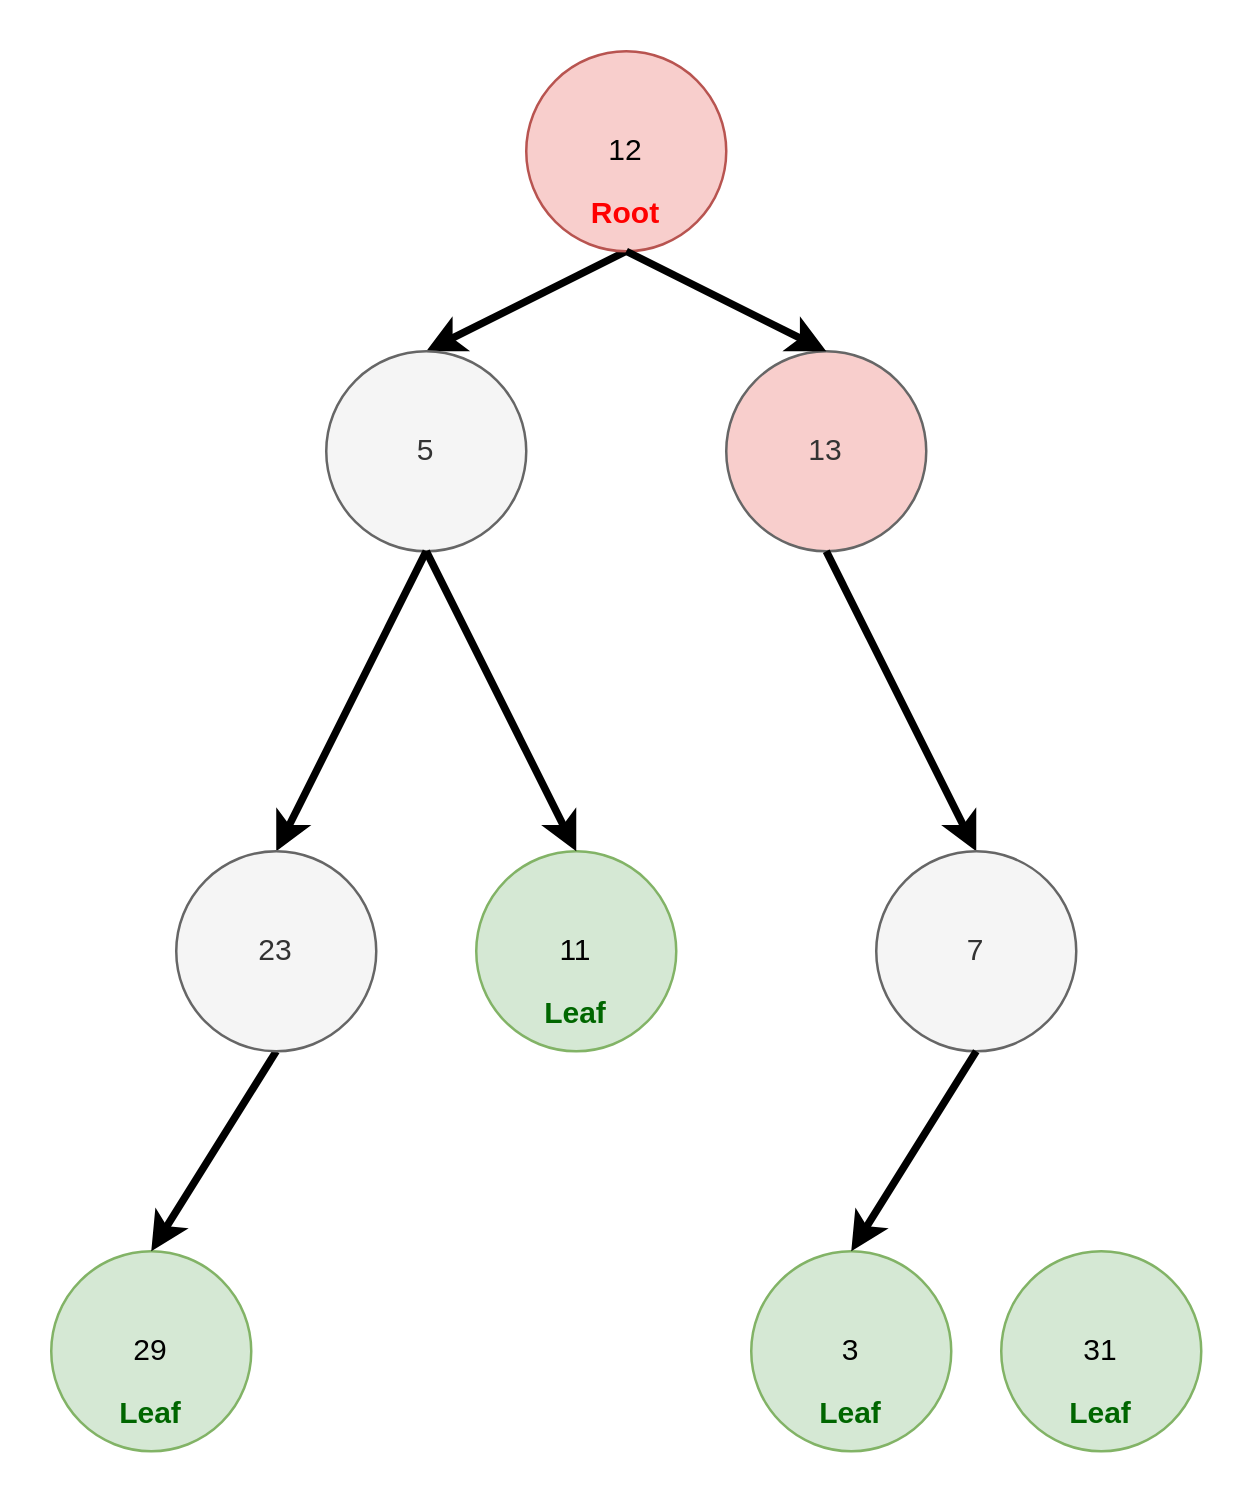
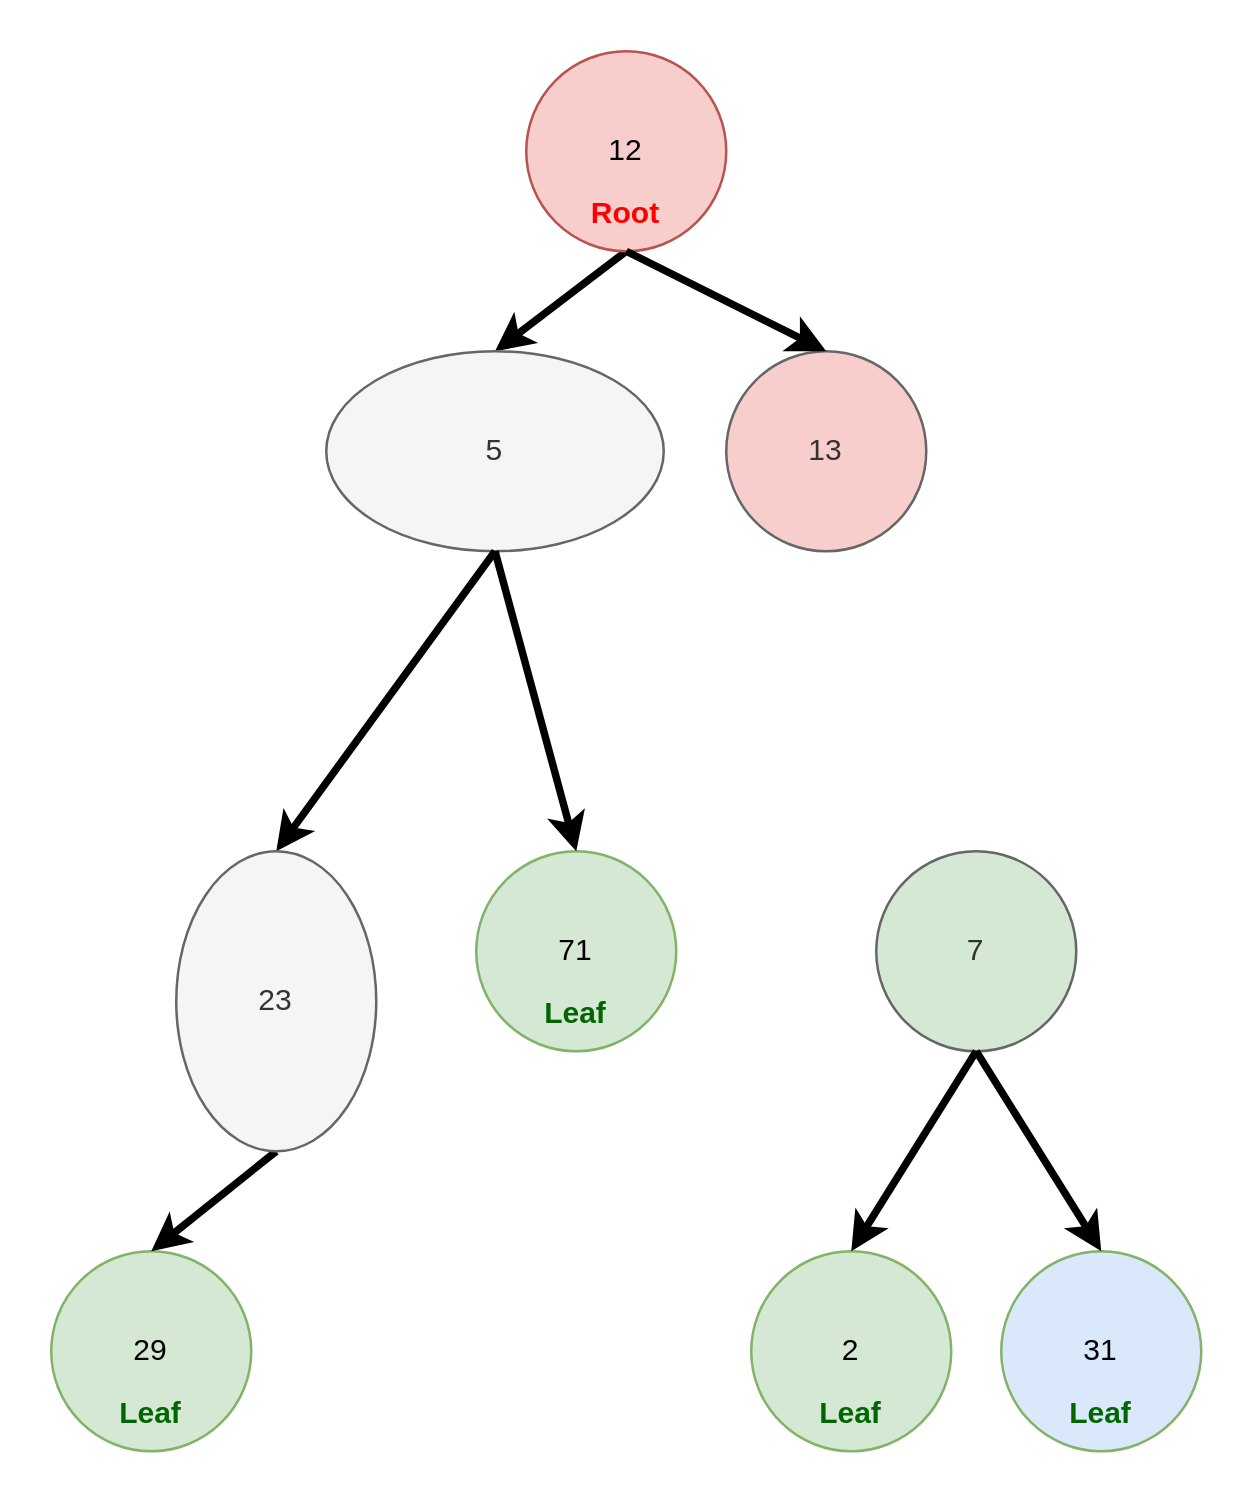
node "5": size 200x200 -> 338x200
edge "13" -> "7": removed
node "23": size 200x200 -> 200x300
node "11": label "11" -> "71"
node "7": fillcolor #f5f5f5 -> #d5e8d4
edge "7" -> "31": added
node "3": label "3" -> "2"
node "31": fillcolor #d5e8d4 -> #dae8fc
